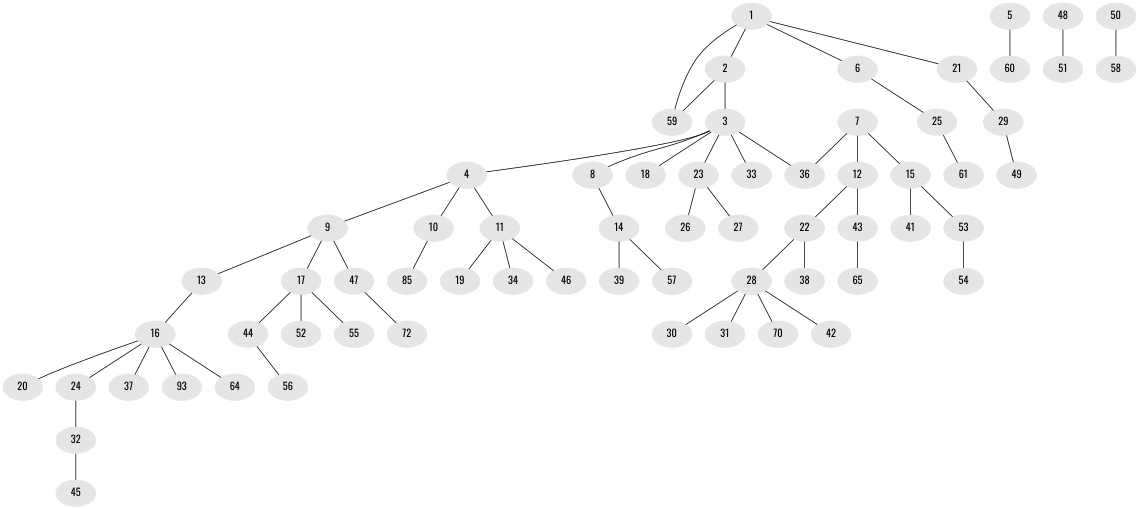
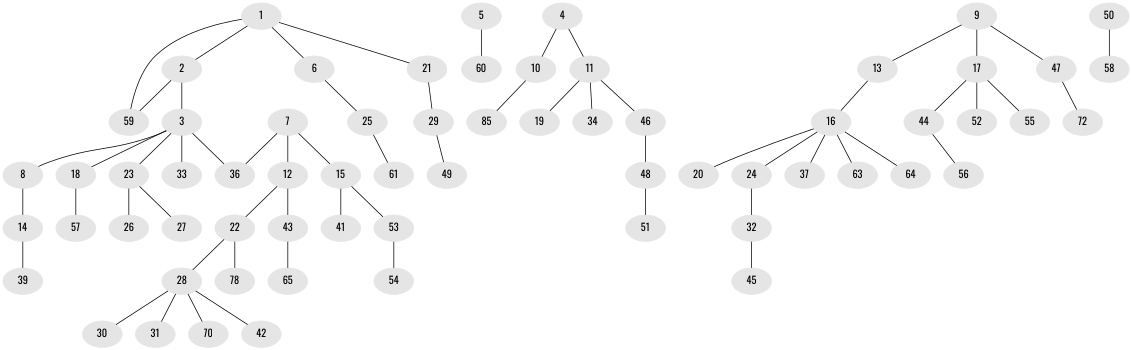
edge "46" -- "48": added
edge "3" -- "4": removed
edge "4" -- "9": removed
edge "14" -- "57": now "18" -- "57"
node "38": label "38" -> "78"
node "93": label "93" -> "63"
